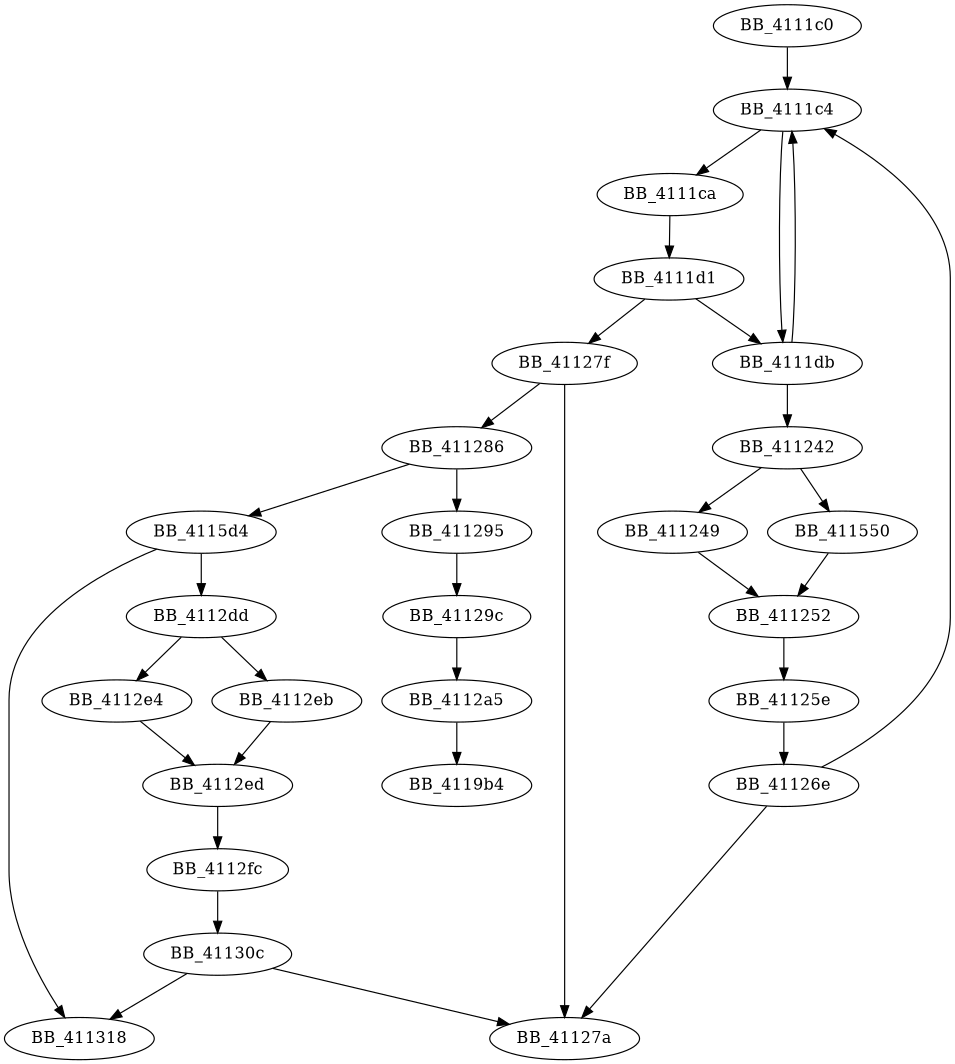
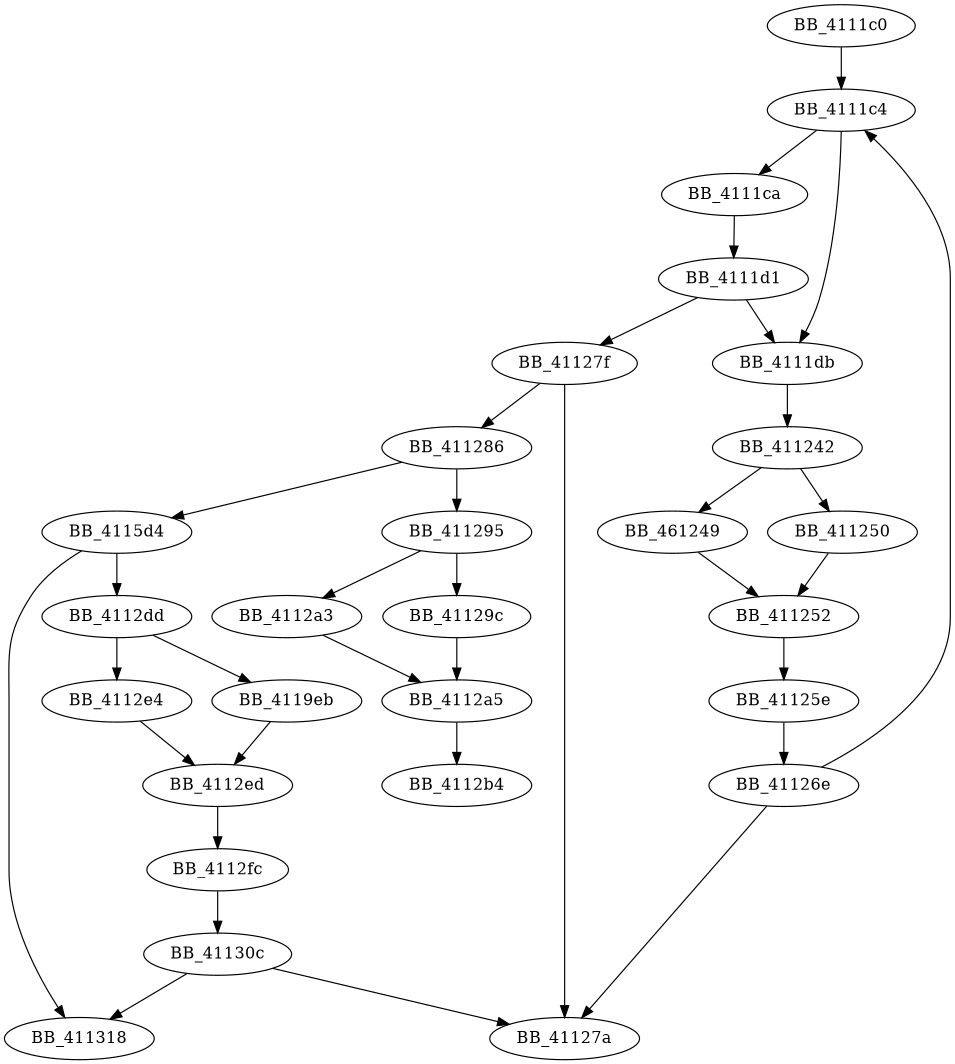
edge "BB_4111db" -> "BB_4111c4": removed
node "BB_411249": label "BB_411249" -> "BB_461249"
node "BB_411550": label "BB_411550" -> "BB_411250"
node "BB_4112a3": added
node "BB_4112eb": label "BB_4112eb" -> "BB_4119eb"
node "BB_4119b4": label "BB_4119b4" -> "BB_4112b4"
